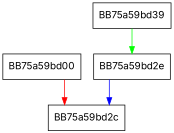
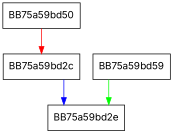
node "BB75a59bd39": label "BB75a59bd39" -> "BB75a59bd59"
node "BB75a59bd00": label "BB75a59bd00" -> "BB75a59bd50"
edge "BB75a59bd2e" -> "BB75a59bd2c": reversed
